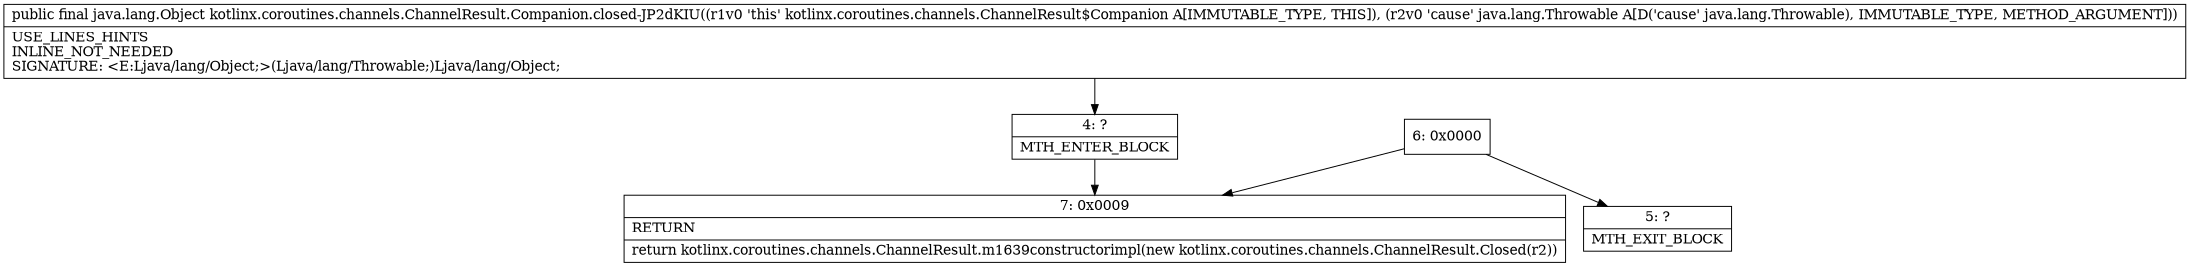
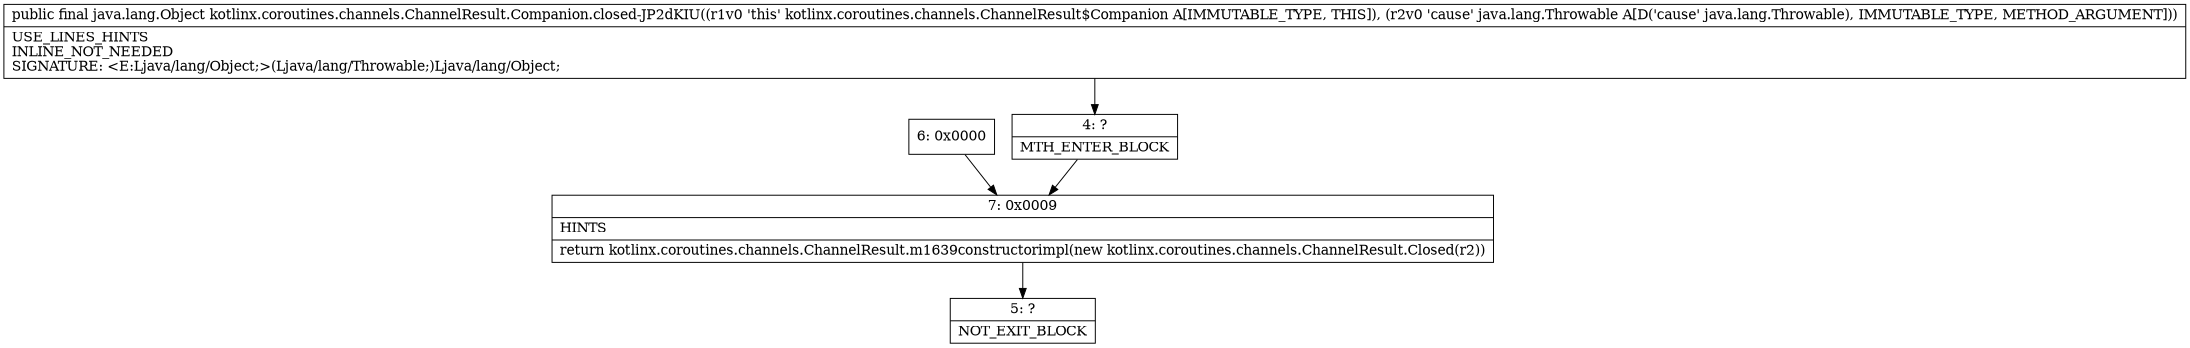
edge "6: 0x0000" -> "5: ?": now "7: 0x0009" -> "5: ?"
node "7: 0x0009": text "RETURN" -> "HINTS"
node "5: ?": text "MTH_EXIT_BLOCK" -> "NOT_EXIT_BLOCK"
